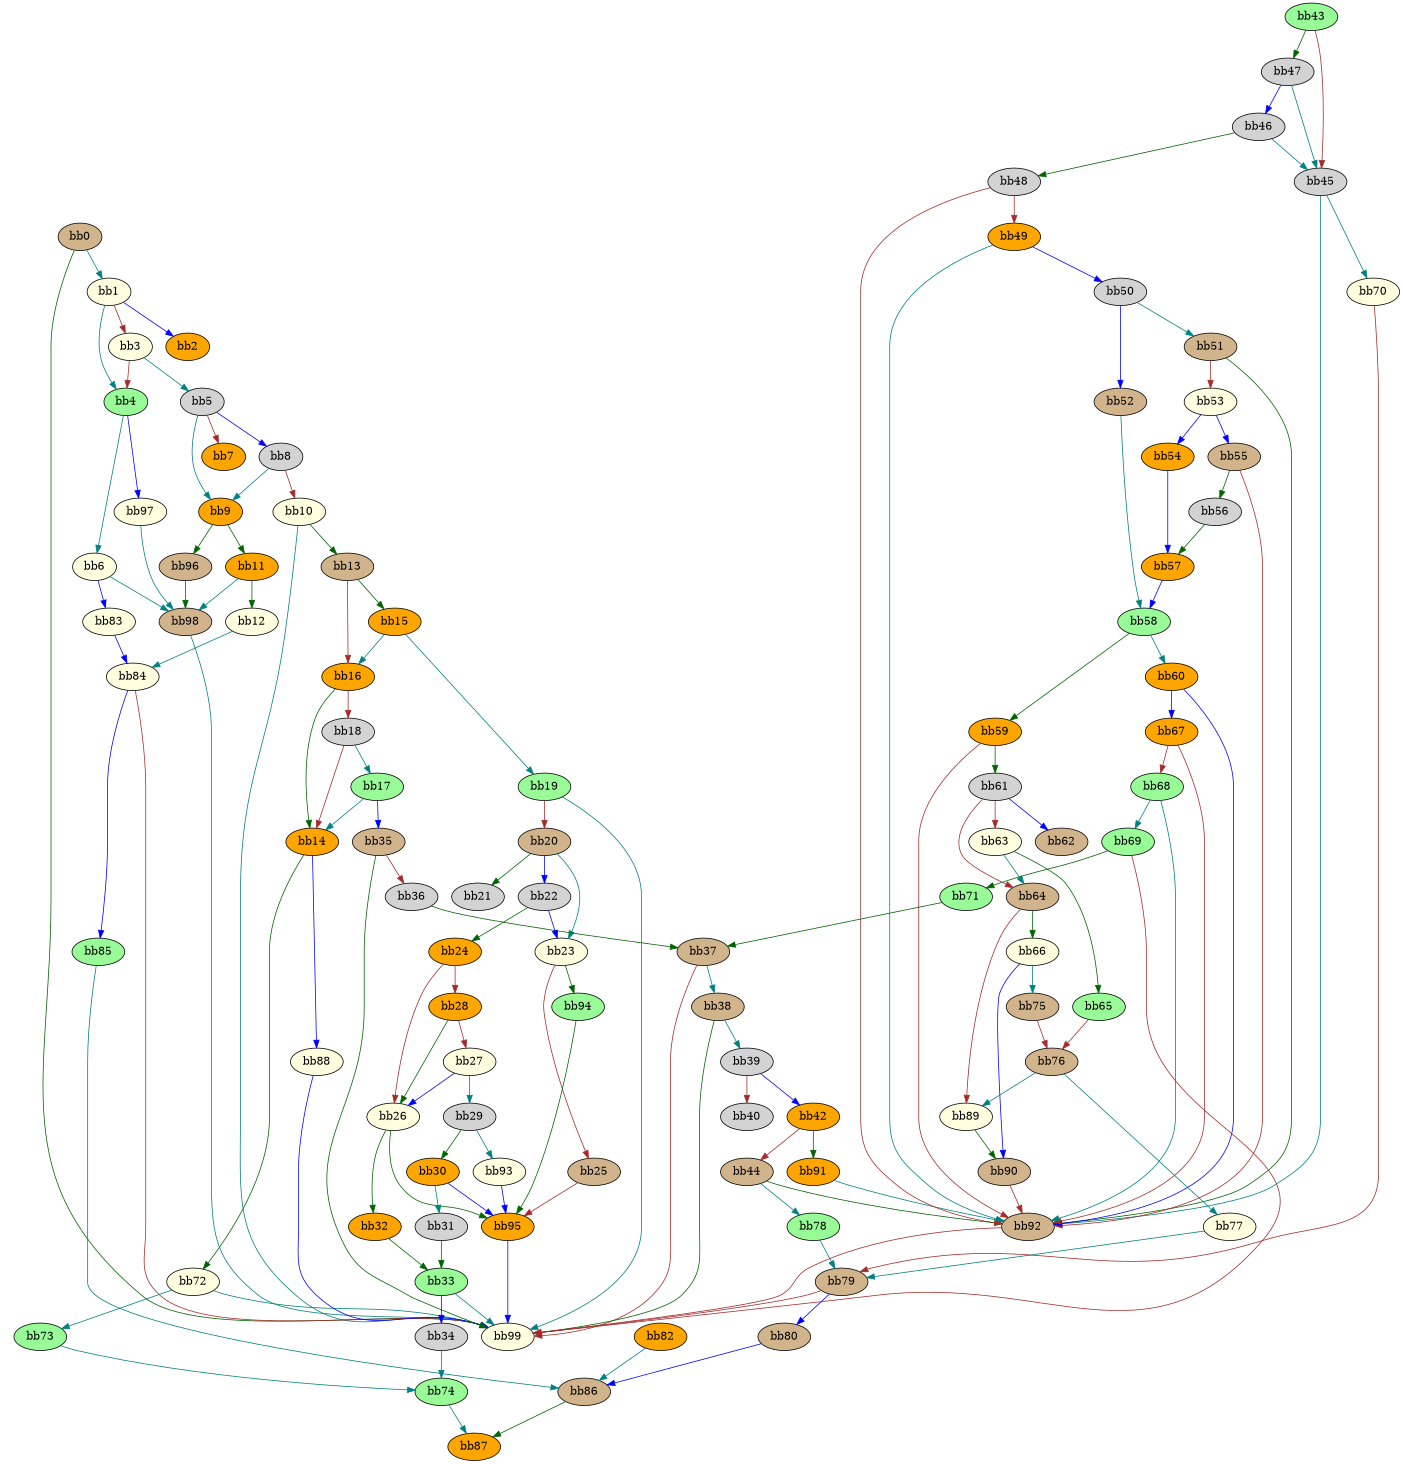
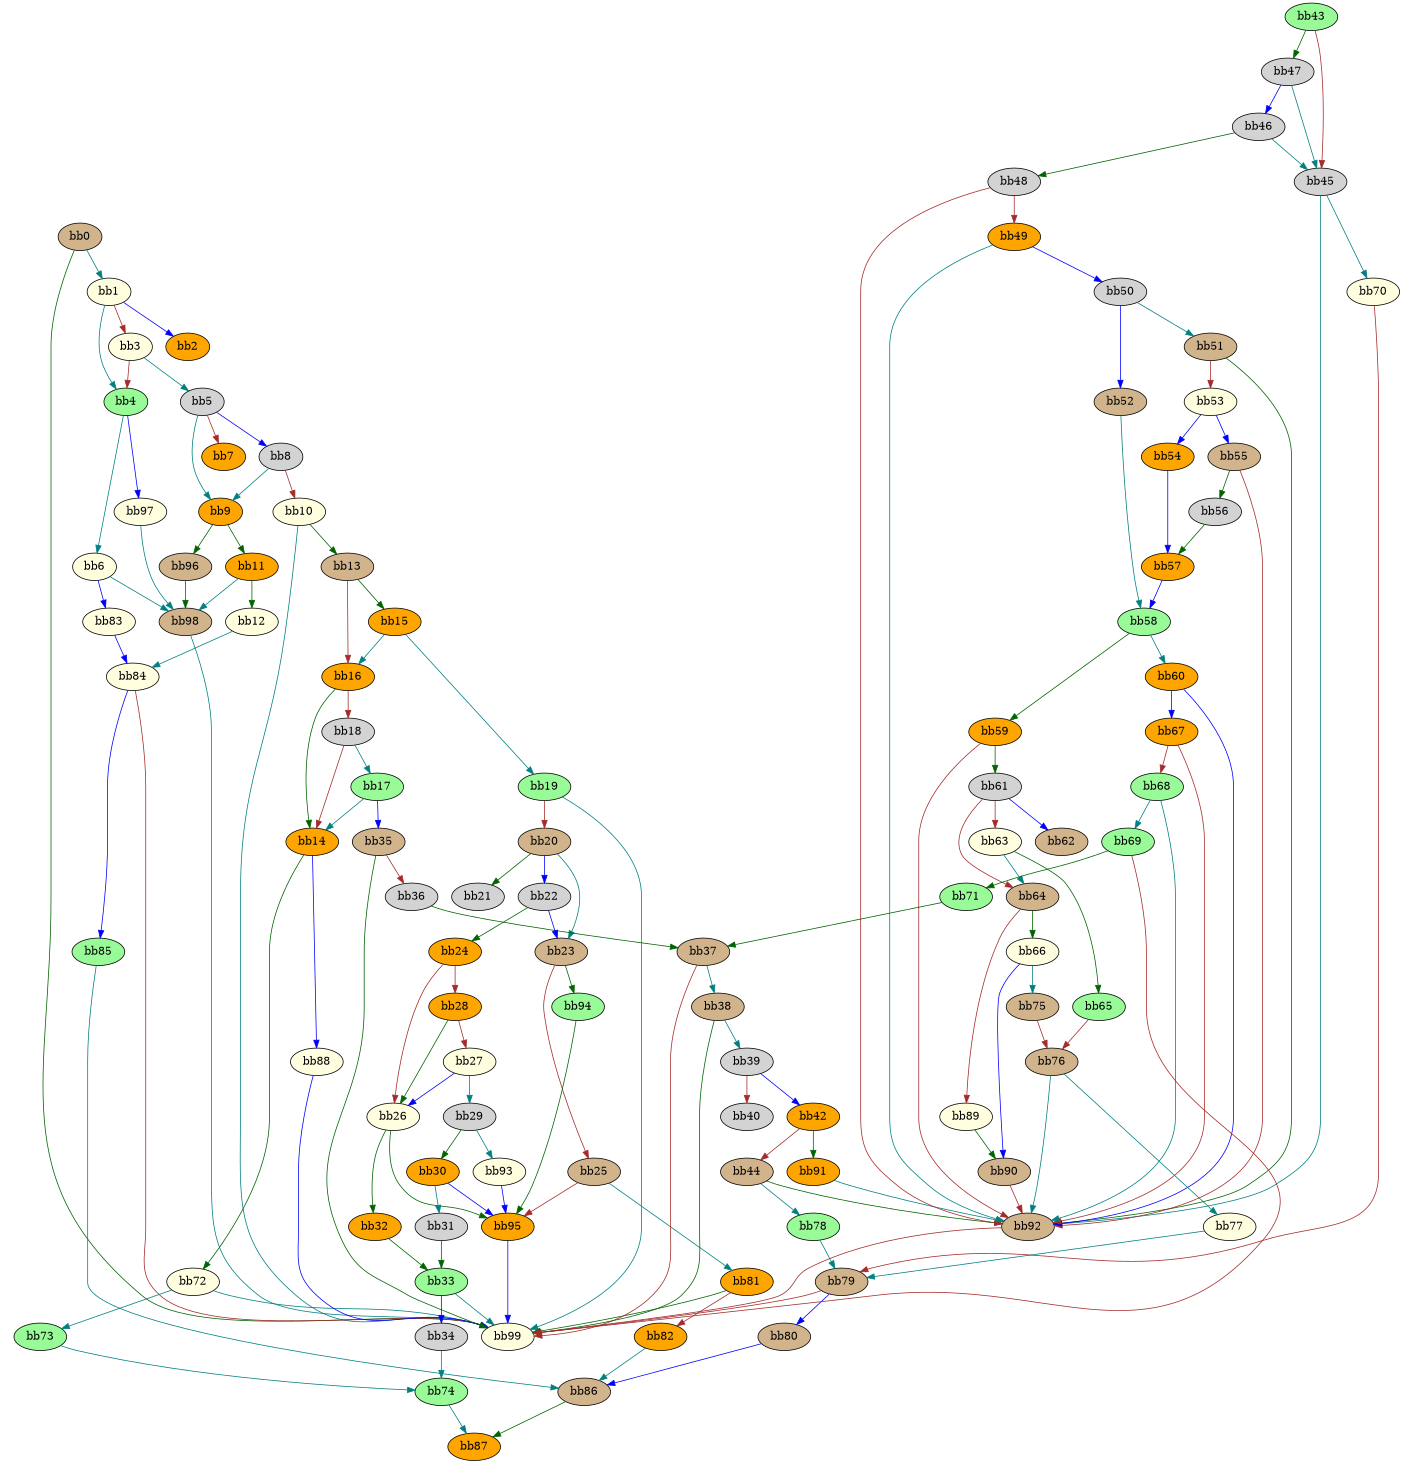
node "bb23": fillcolor lightyellow -> tan
edge "bb76" -> "bb89": now "bb76" -> "bb92"
node "bb81": added
